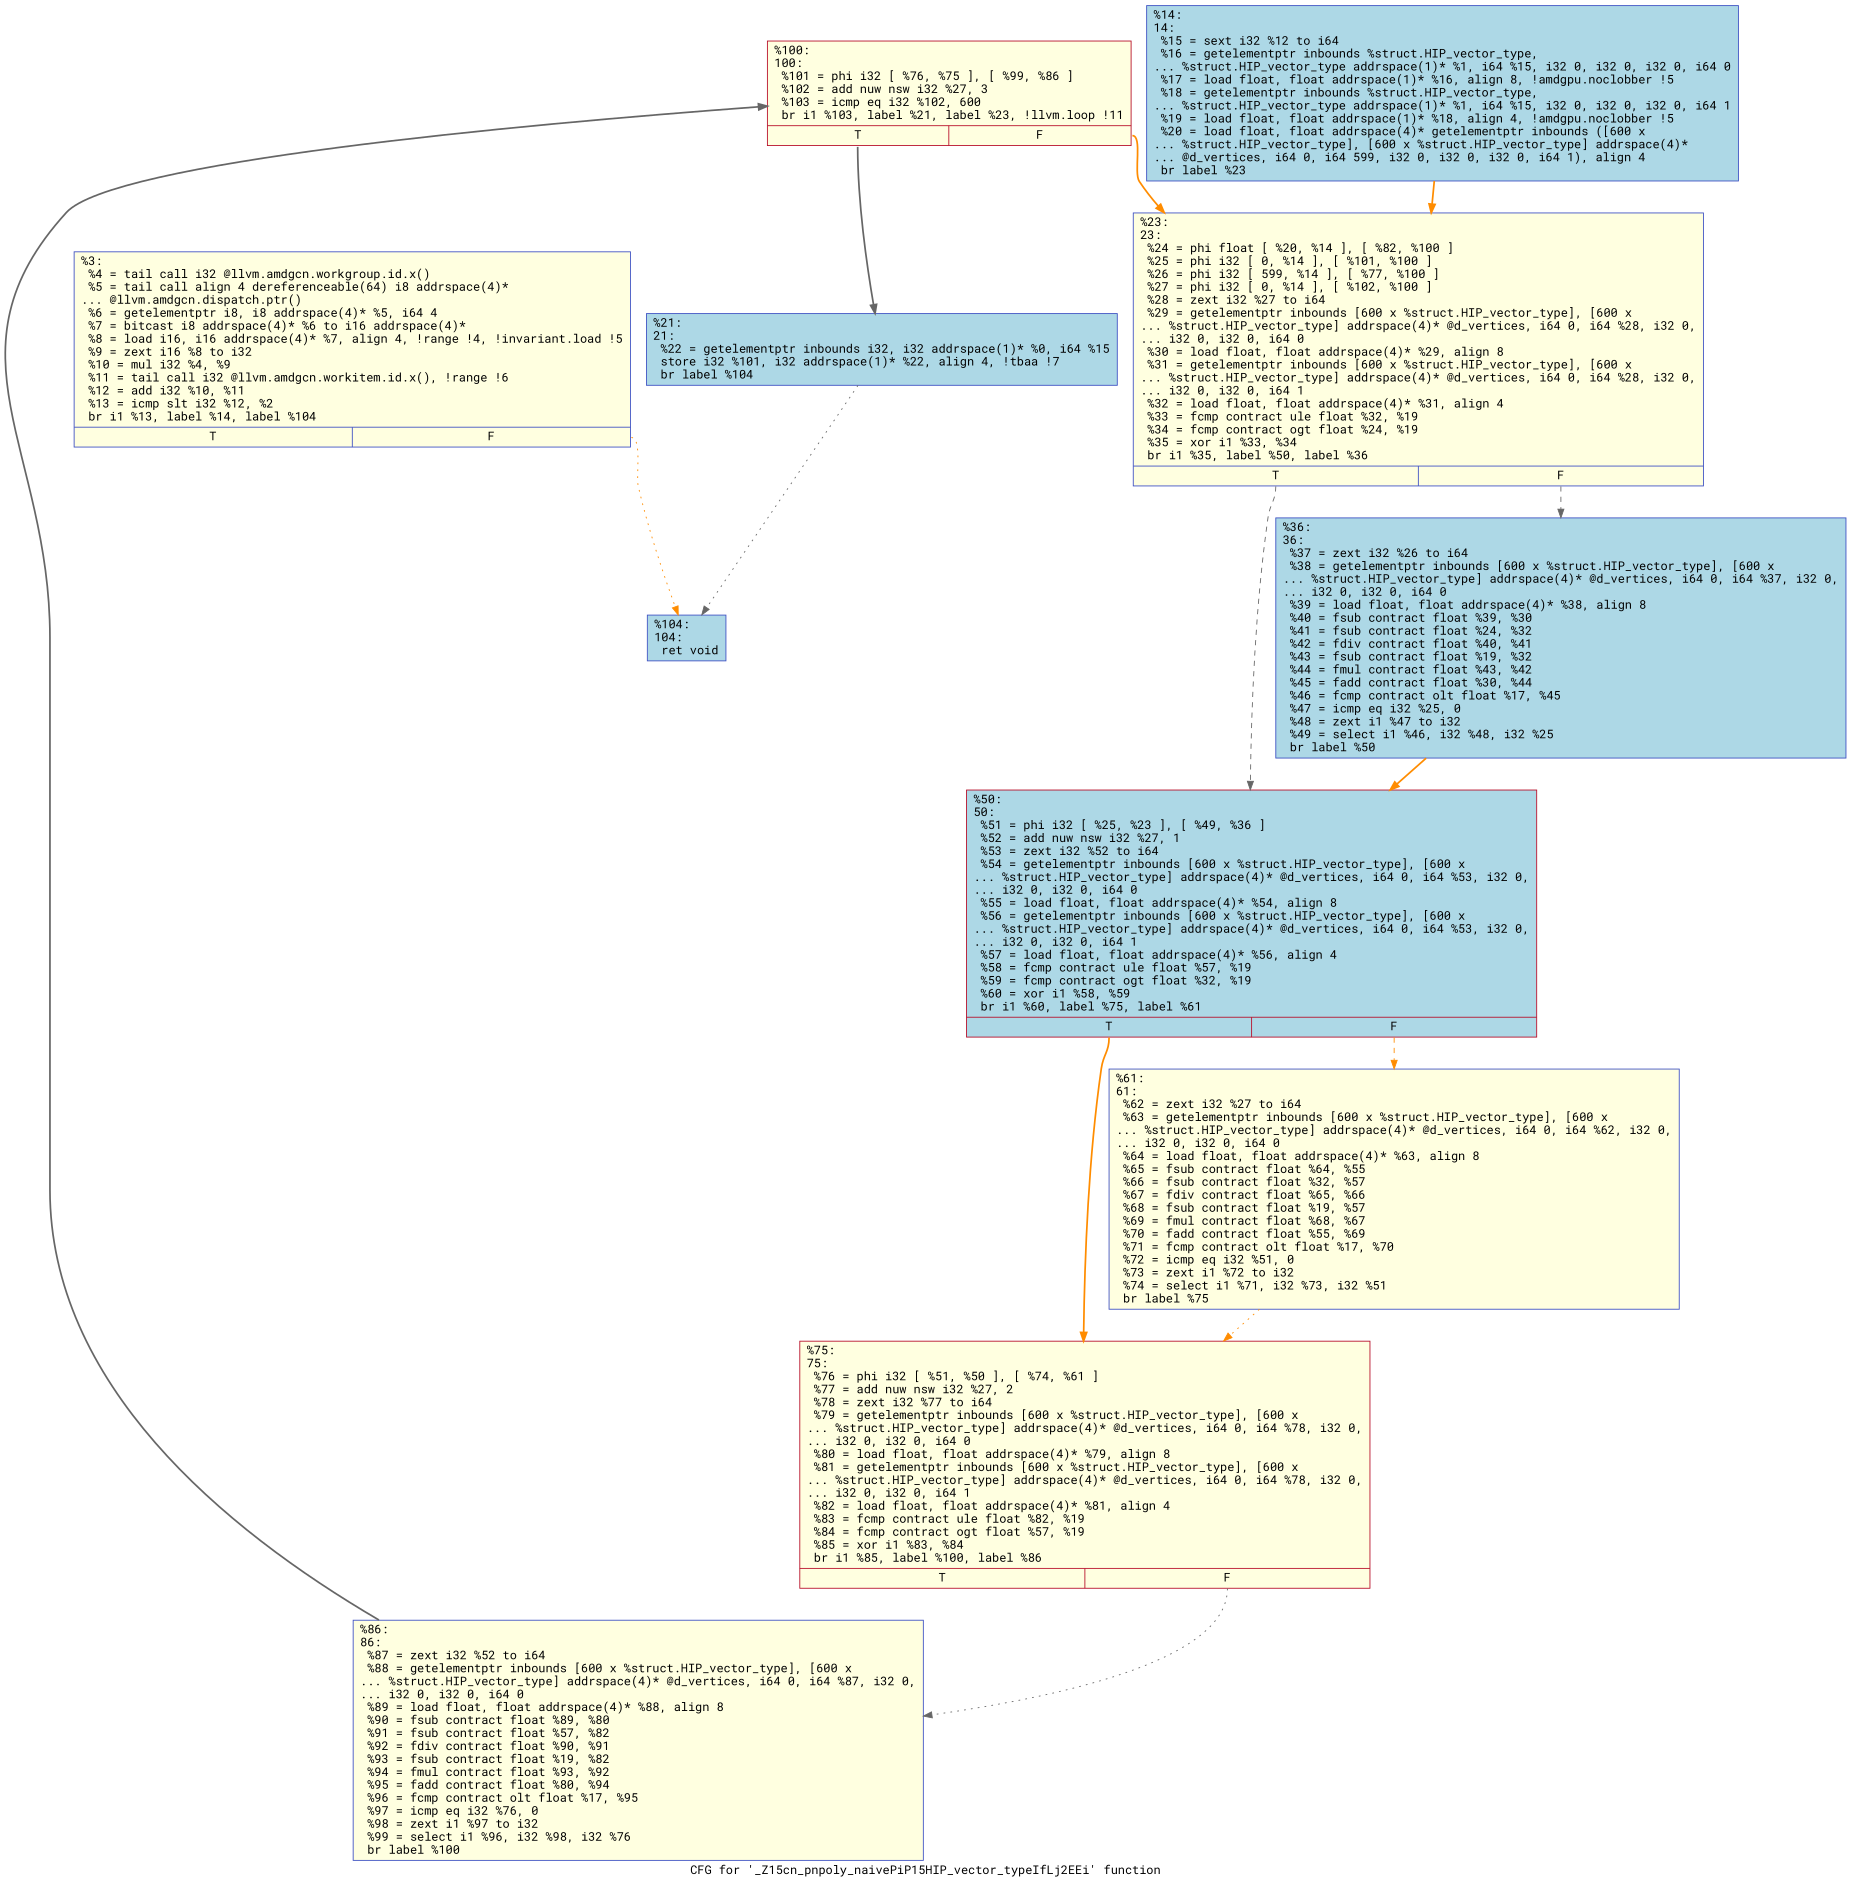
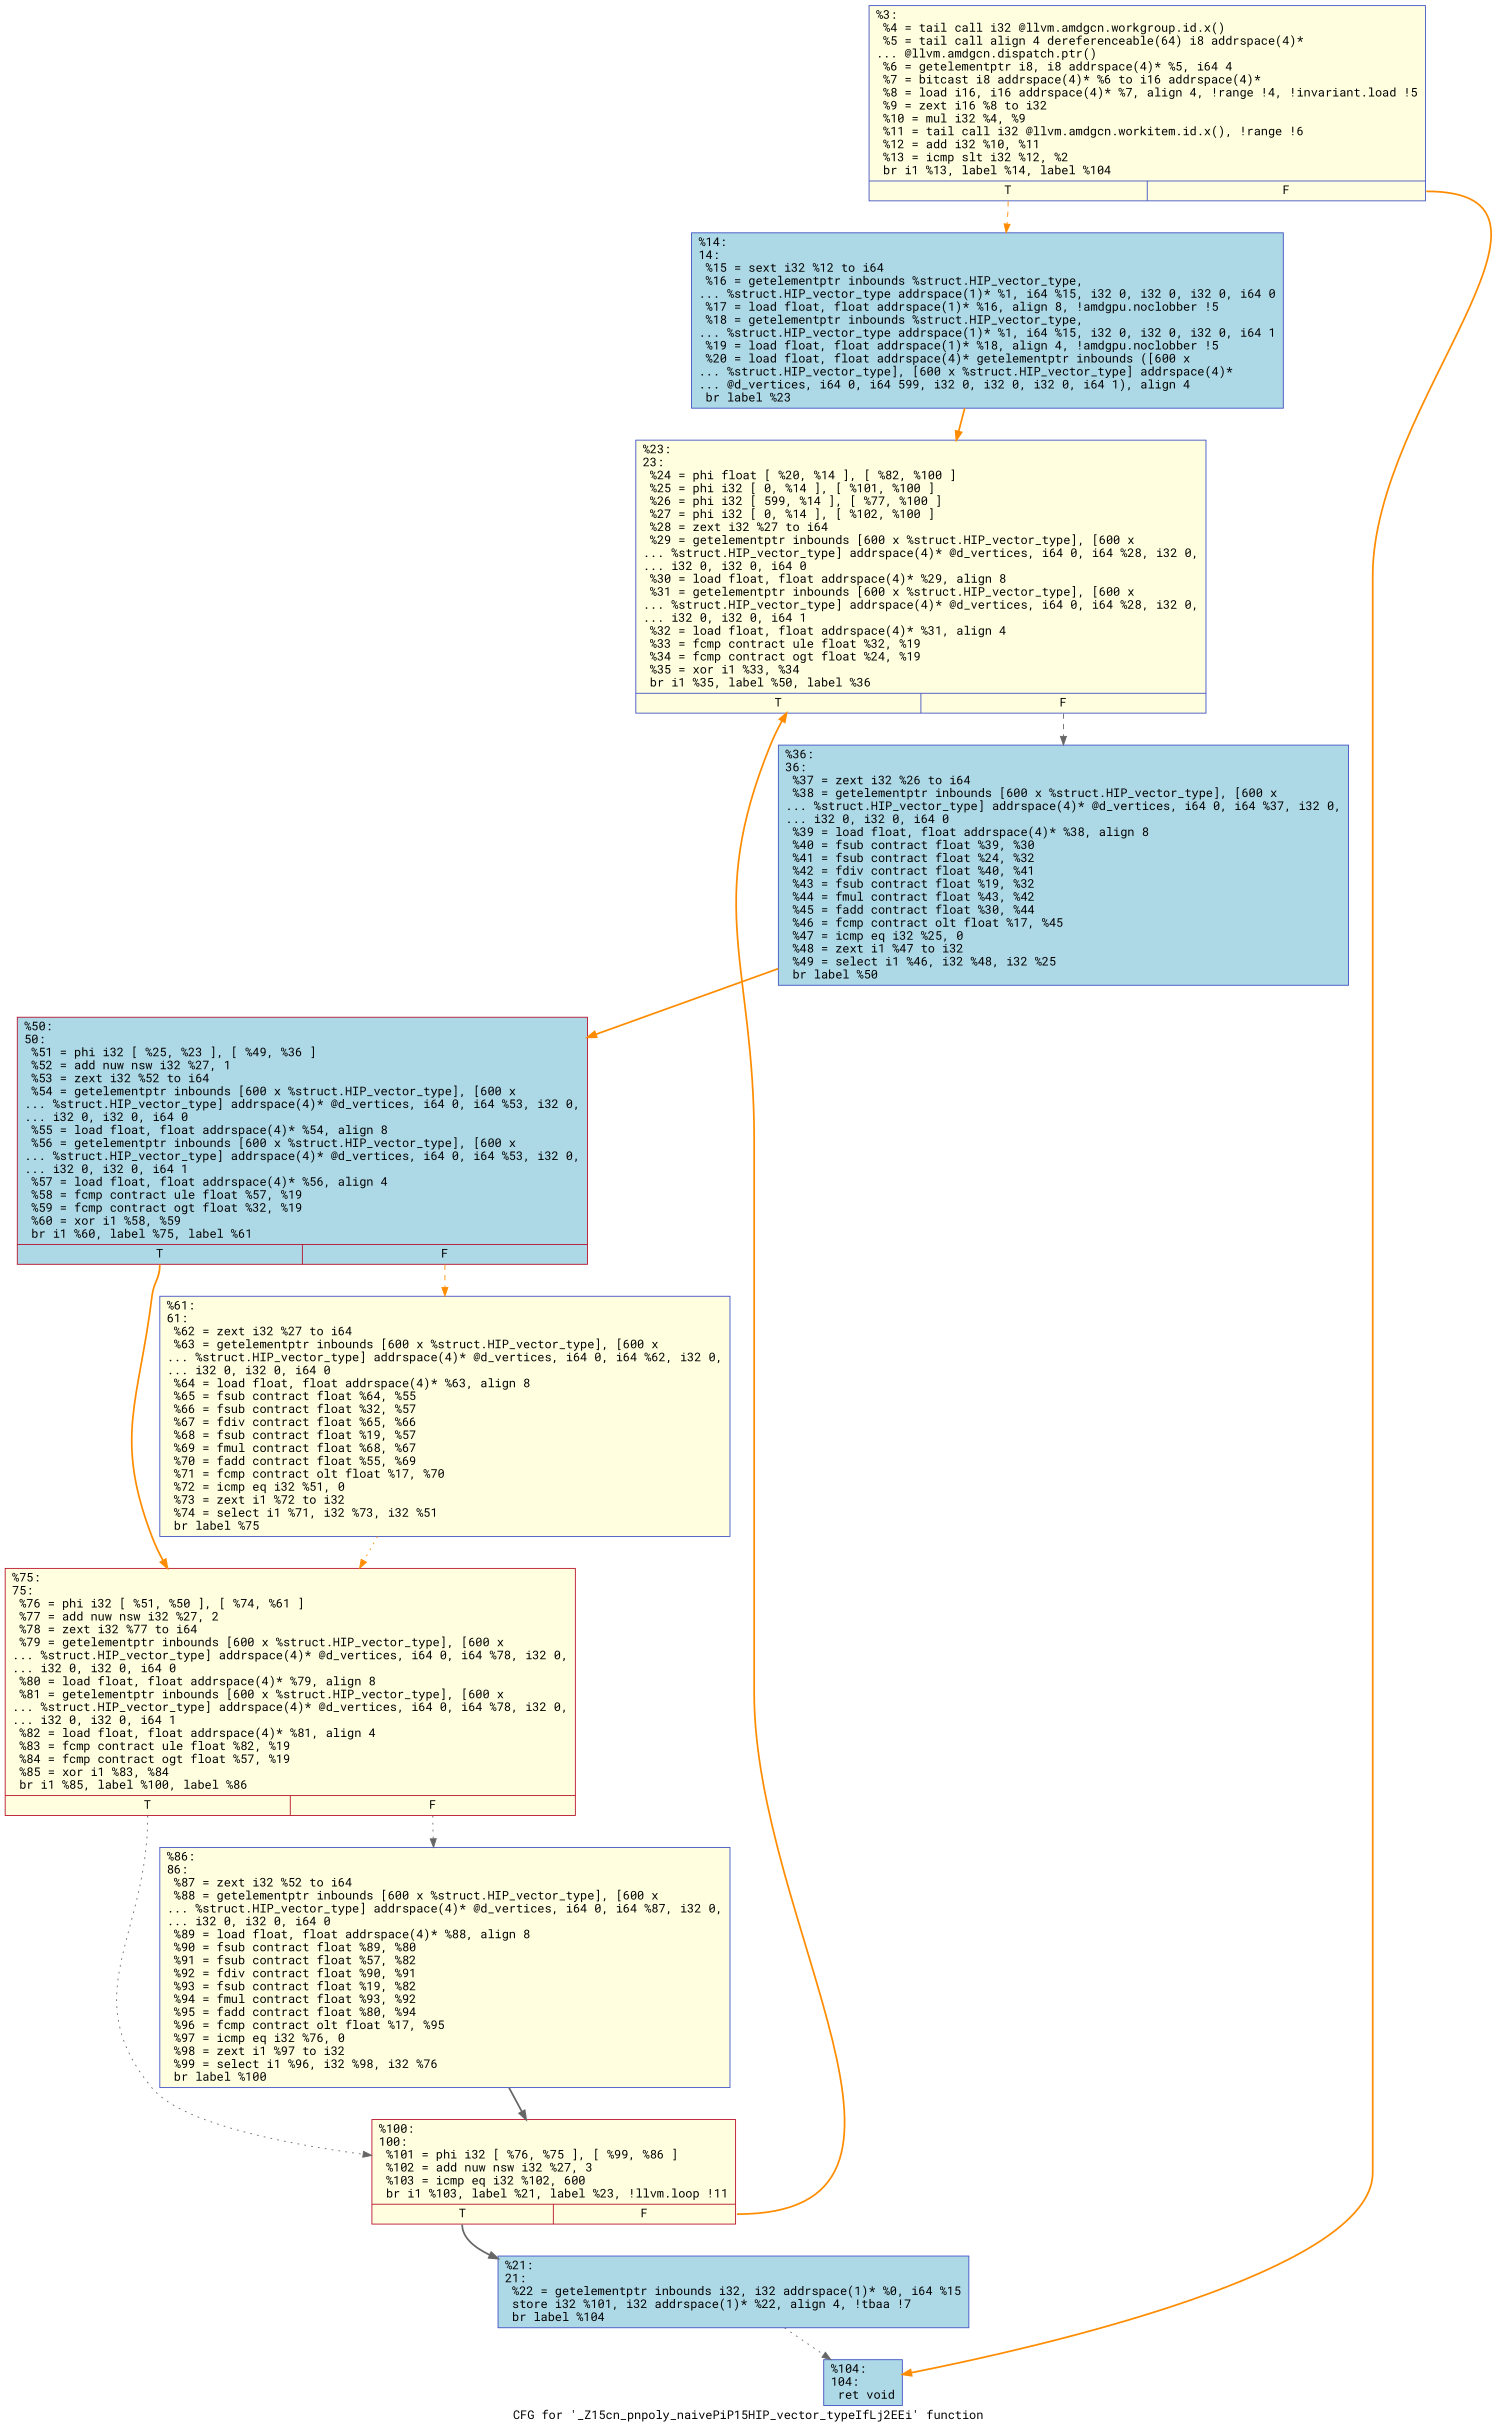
edge "%3:" -> "%14:": added
edge "%3:" -> "%104:": style dotted -> bold
edge "%23:" -> "%50:": removed
edge "%75:" -> "%100:": added
